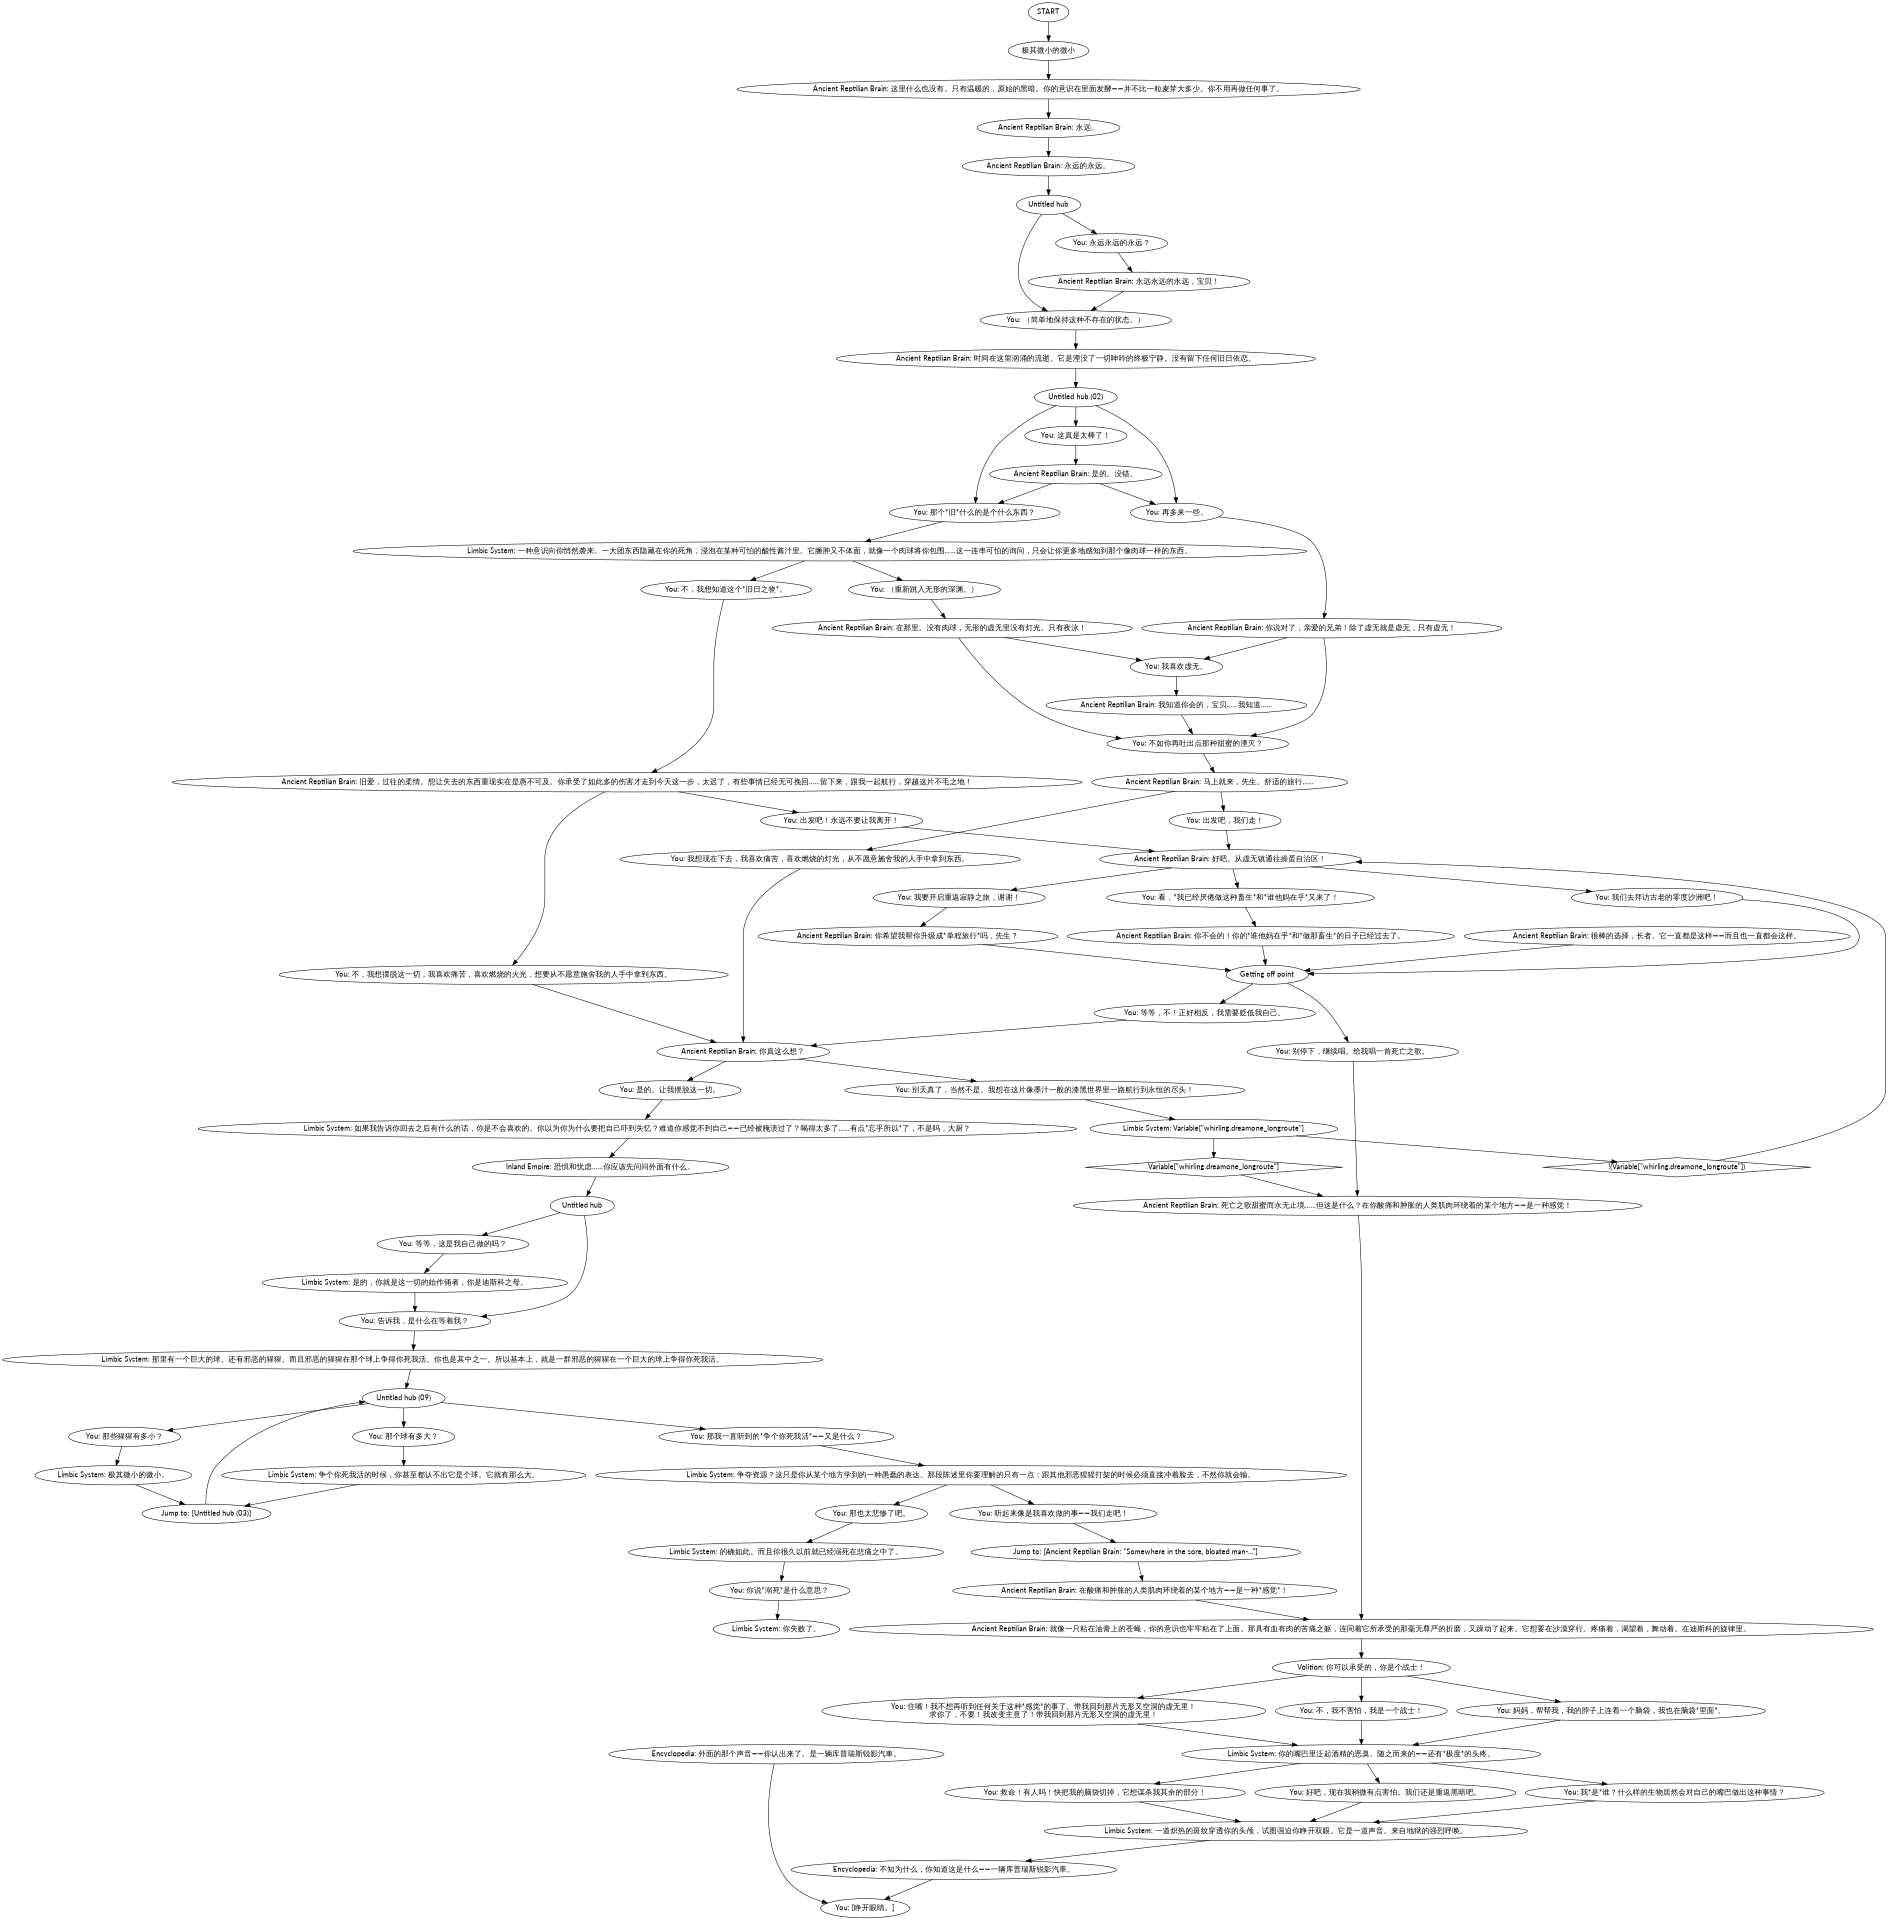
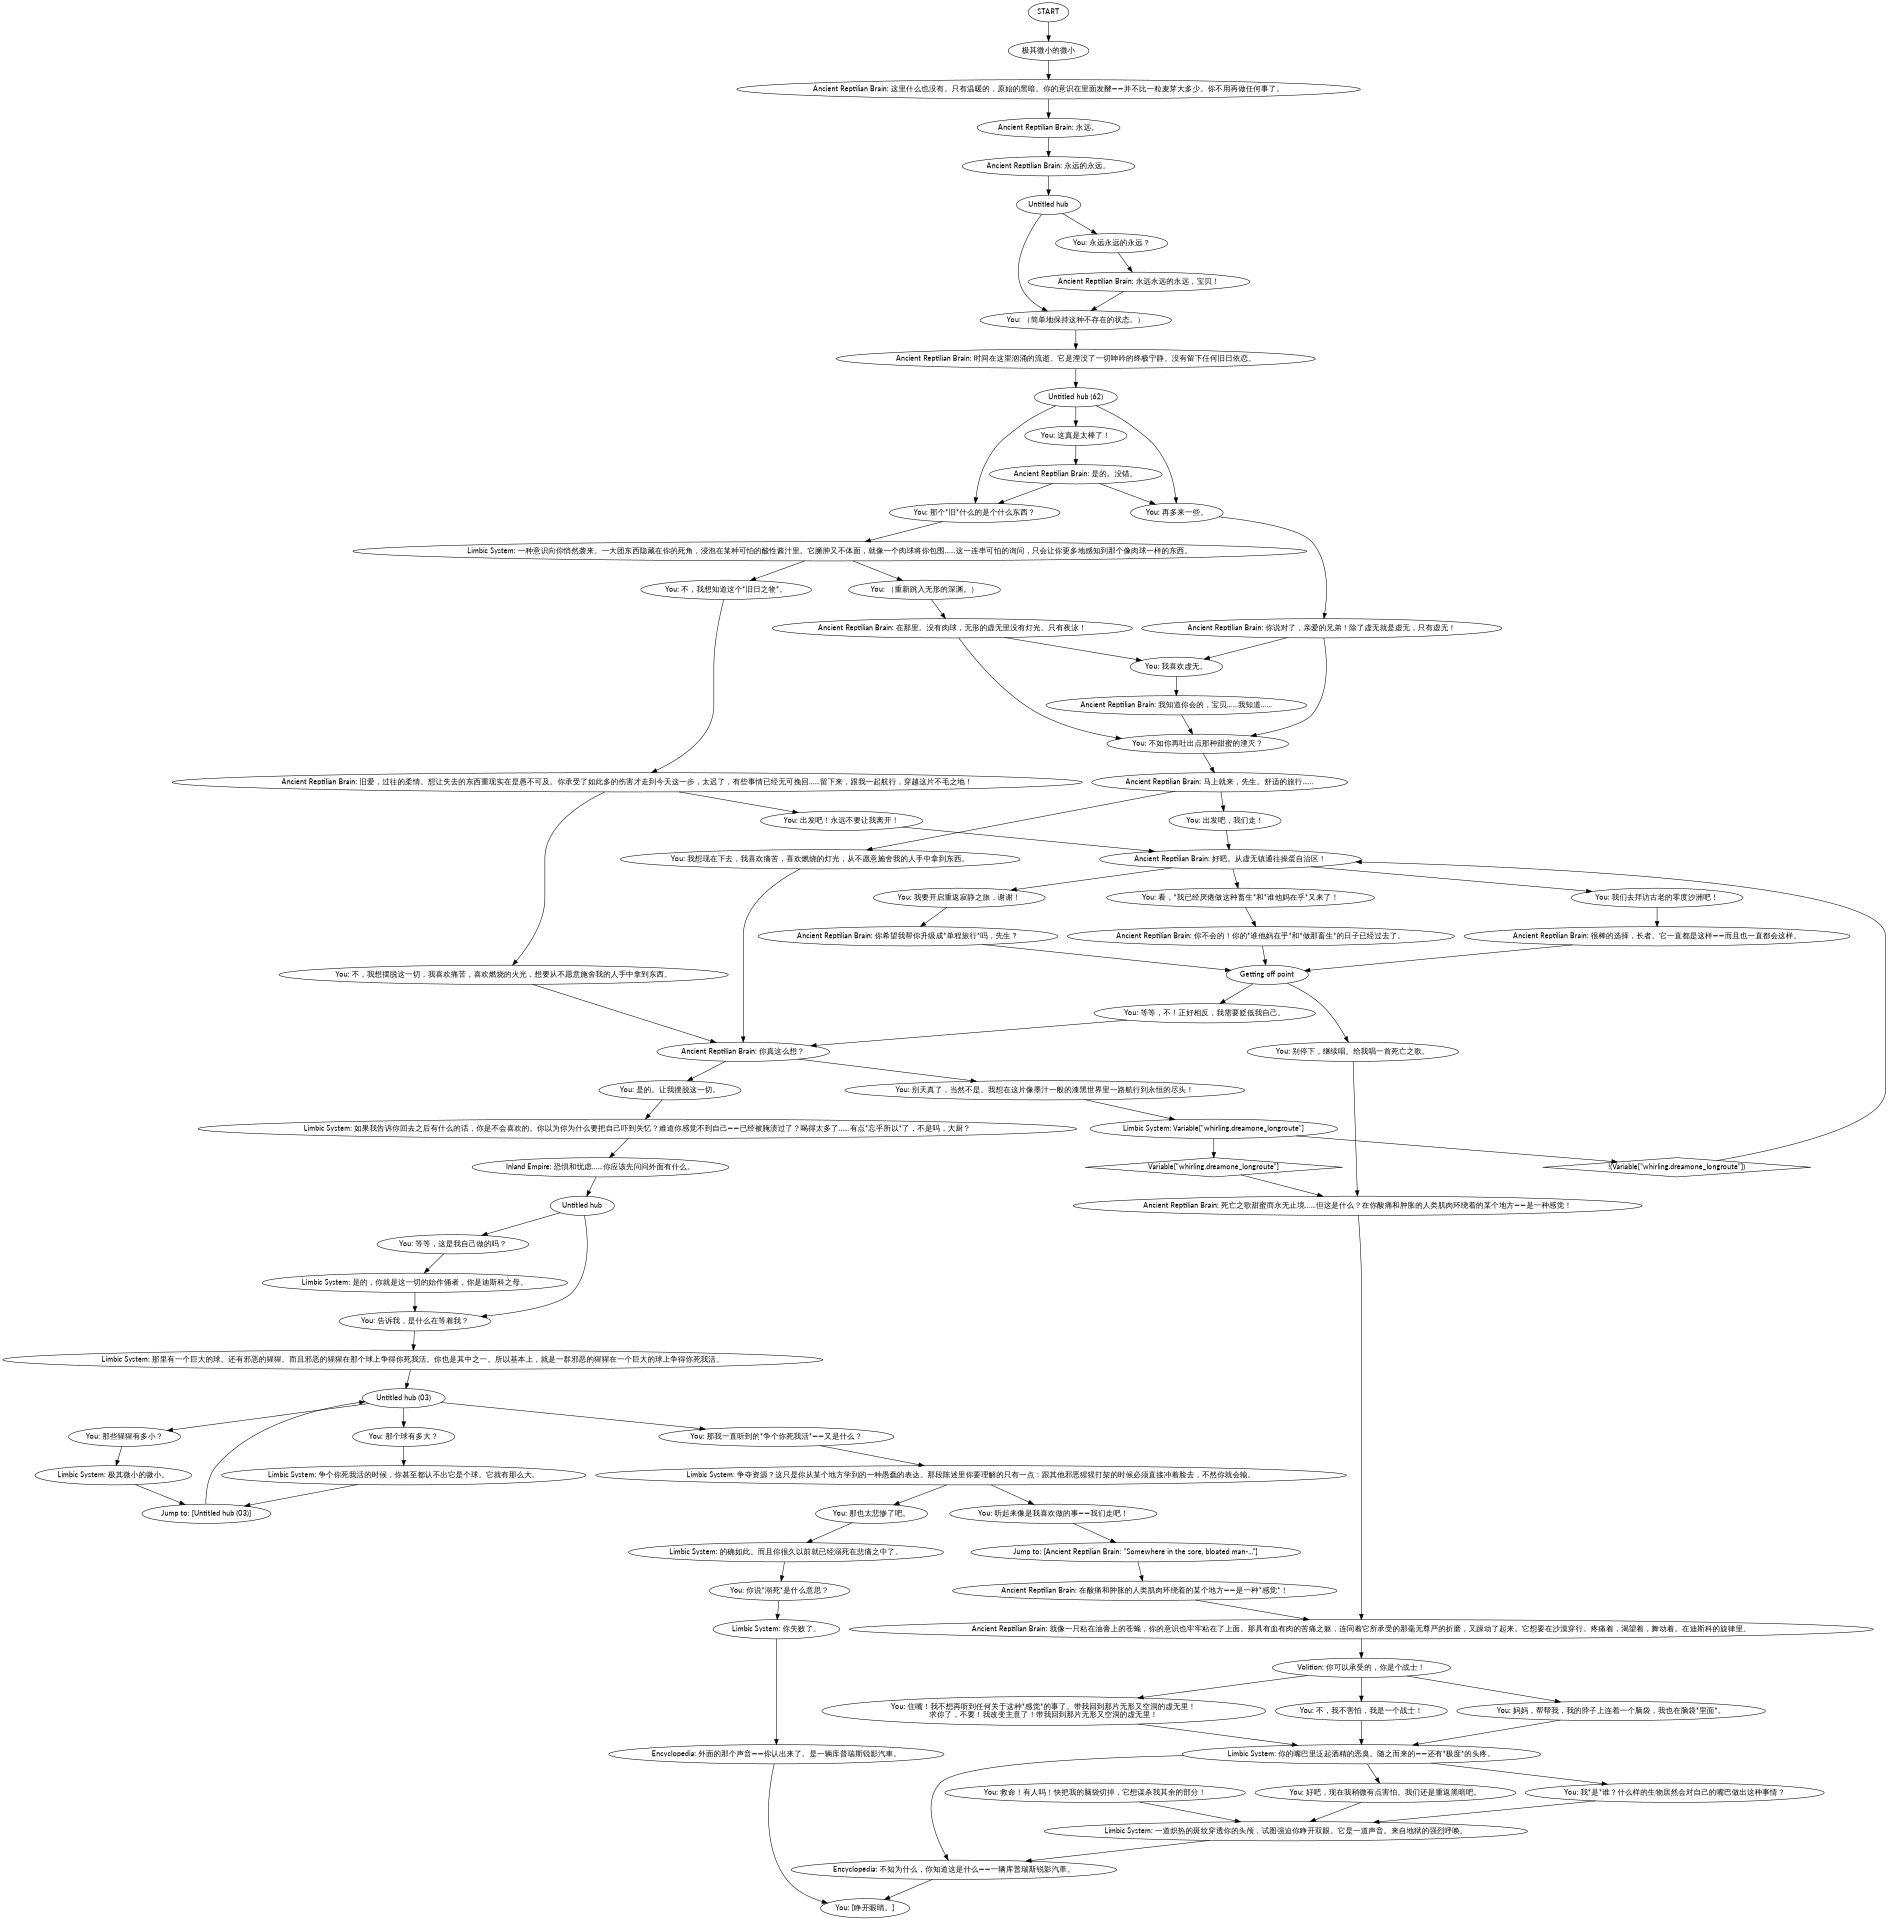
node "Untitled hub (02)": label "Untitled hub (02)" -> "Untitled hub (62)"
edge "You: 我们去拜访古老的零度沙洲吧！" -> "Getting off point": now "You: 我们去拜访古老的零度沙洲吧！" -> "Ancient Reptilian Brain: 很棒的选择，长者。它一直都是这样——而且也一直都会这样。"
node "Untitled hub (09)": label "Untitled hub (09)" -> "Untitled hub (03)"
edge "Limbic System: 你失败了。" -> "Encyclopedia: 外面的那个声音——你认出来了。是一辆库普瑞斯锐影汽車。": added
edge "Limbic System: 你的嘴巴里泛起酒精的恶臭。随之而来的——还有*极度*的头疼。" -> "You: 救命！有人吗！快把我的脑袋切掉，它想谋杀我其余的部分！": now "Limbic System: 你的嘴巴里泛起酒精的恶臭。随之而来的——还有*极度*的头疼。" -> "Encyclopedia: 不知为什么，你知道这是什么——一辆库普瑞斯锐影汽車。"
